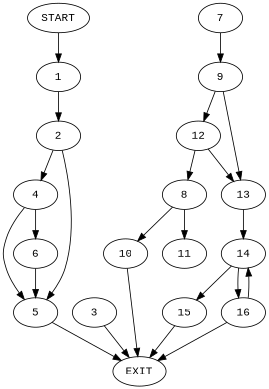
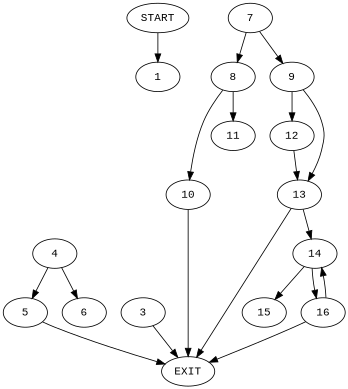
node "2": removed
edge "12" -> "8": now "7" -> "8"
edge "6" -> "5": removed
edge "15" -> "EXIT": now "13" -> "EXIT"
